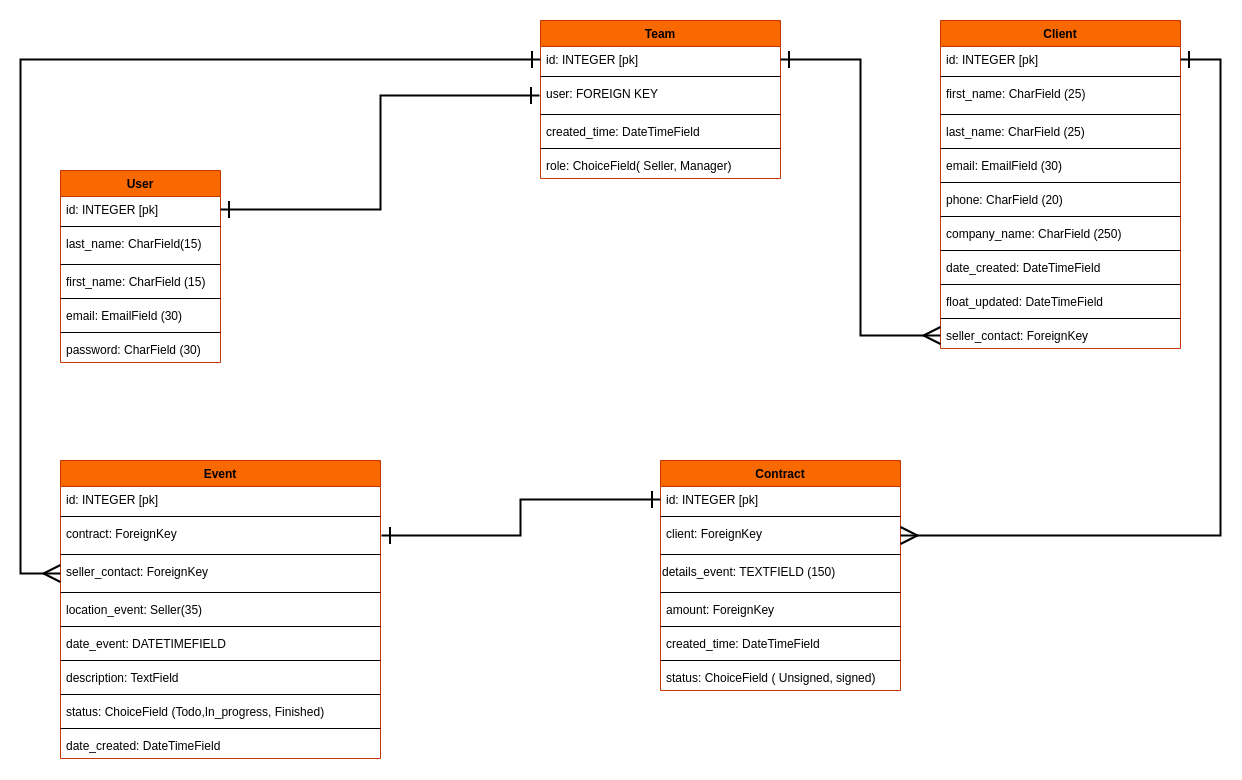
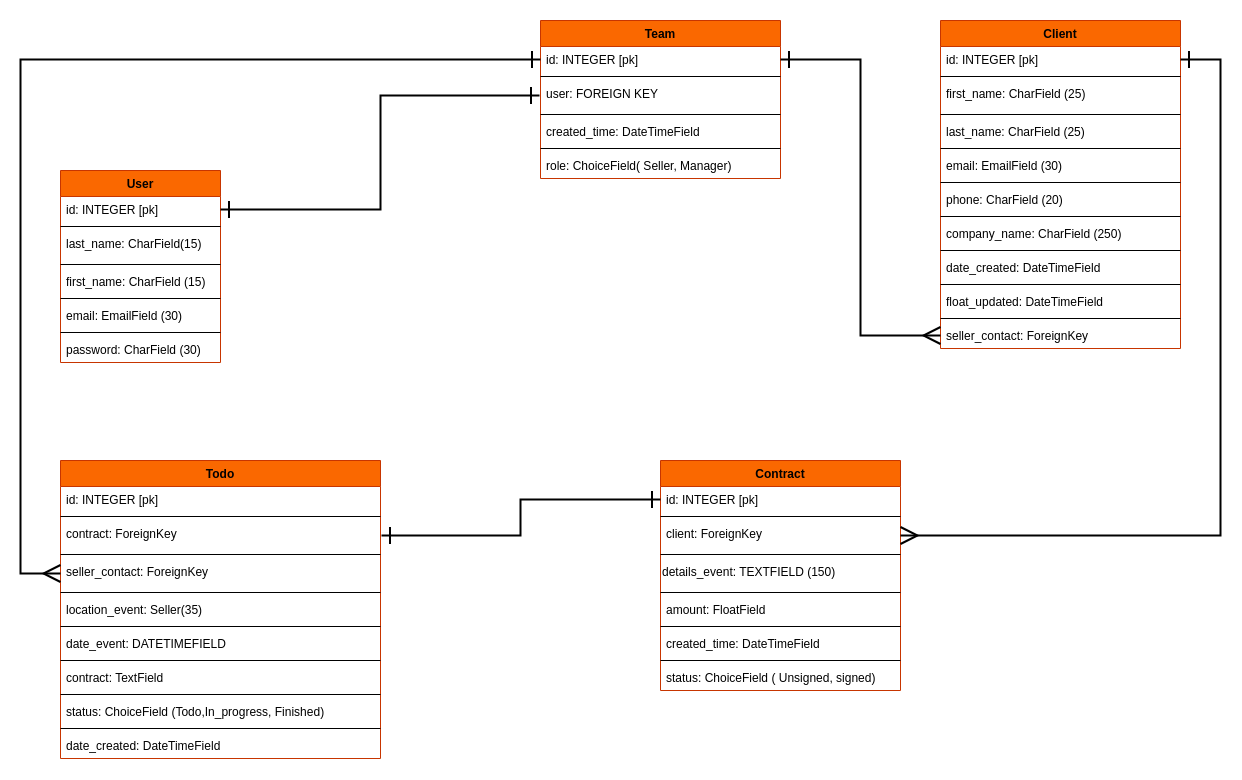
node "Event": label "Event" -> "Todo"
node "amount: ForeignKey": label "amount: ForeignKey" -> "amount: FloatField"
node "description: TextField": label "description: TextField" -> "contract: TextField"
